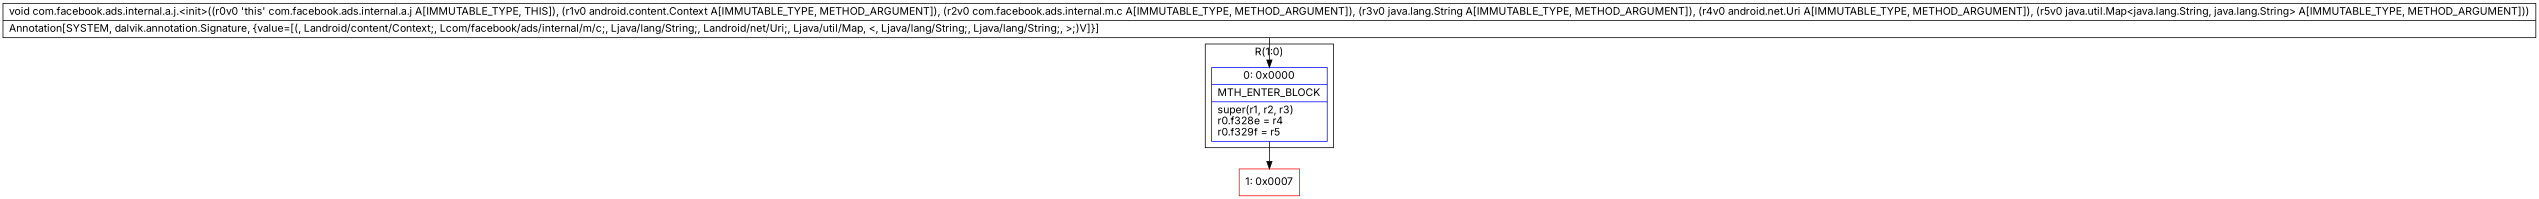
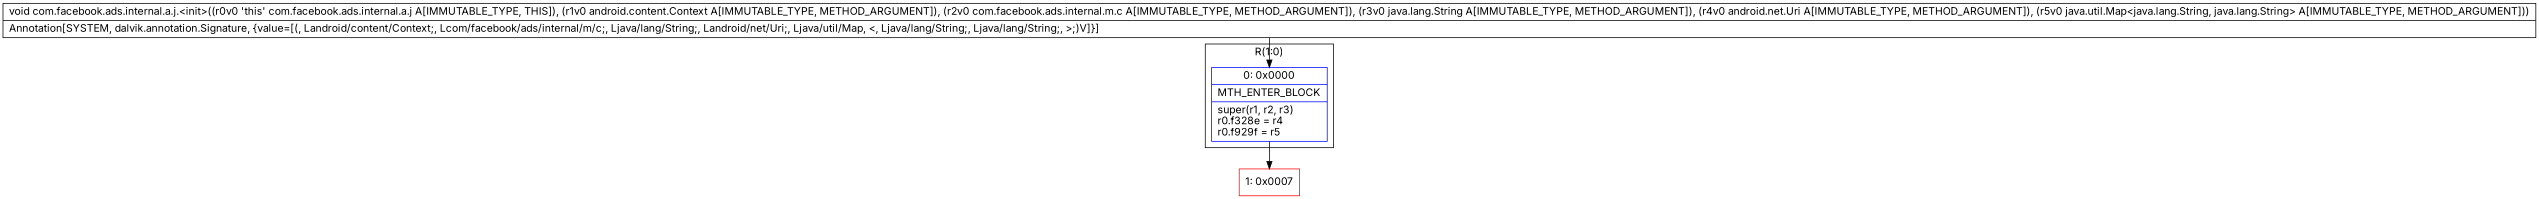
node "0: 0x0000": text "r0.f329f = r5" -> "r0.f929f = r5"
